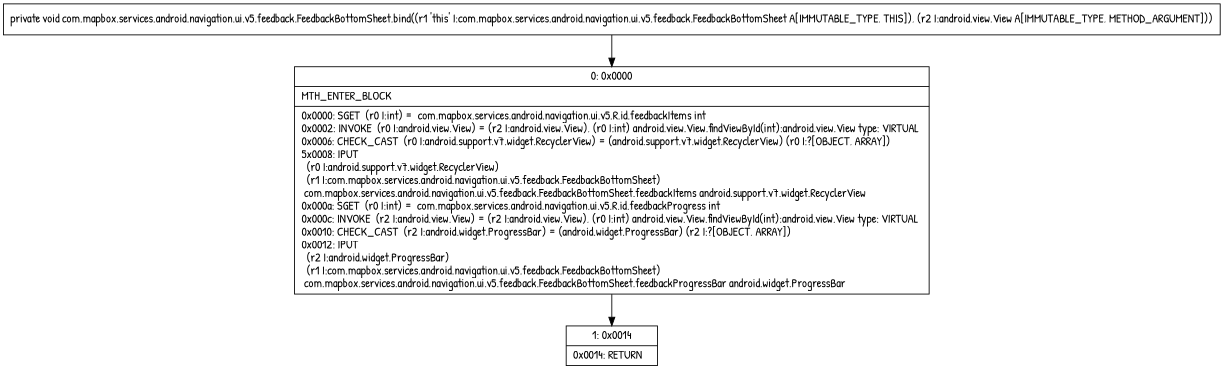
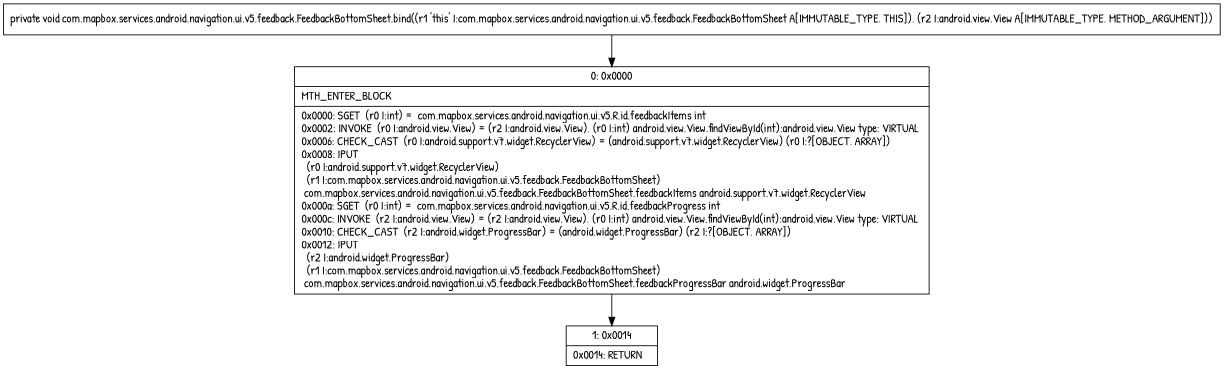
node "0: 0x0000": text "5x0008: IPUT" -> "0x0008: IPUT"
